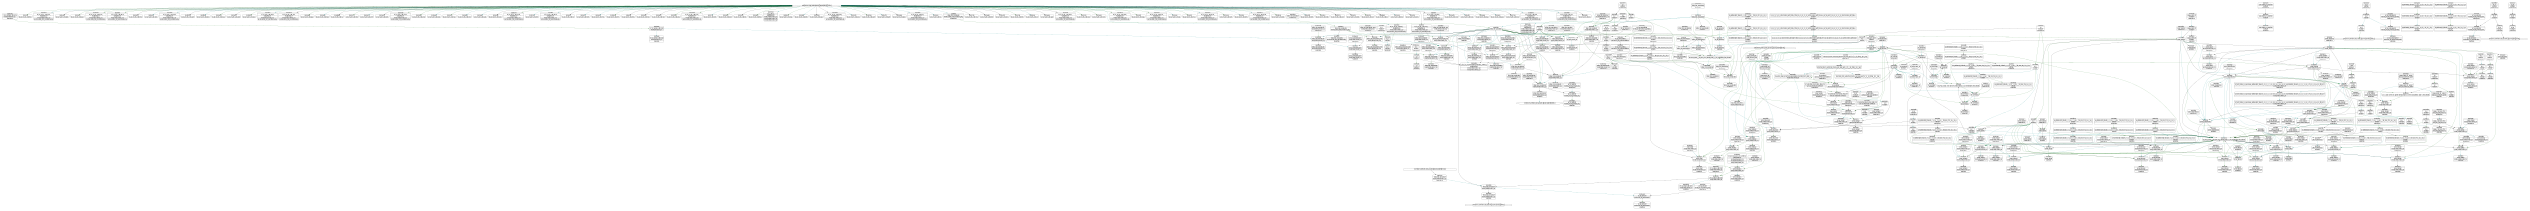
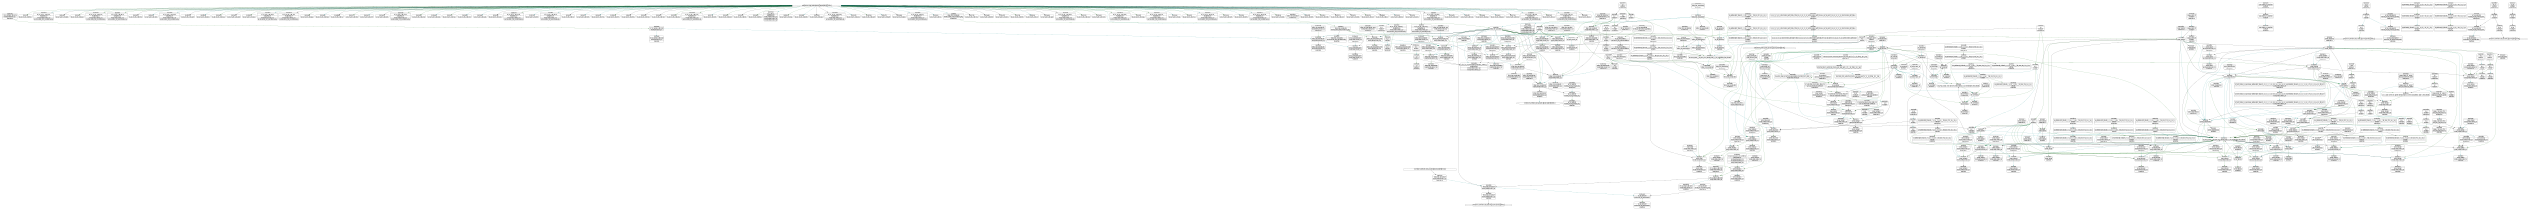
node "CE0x4d2b0d0": added
